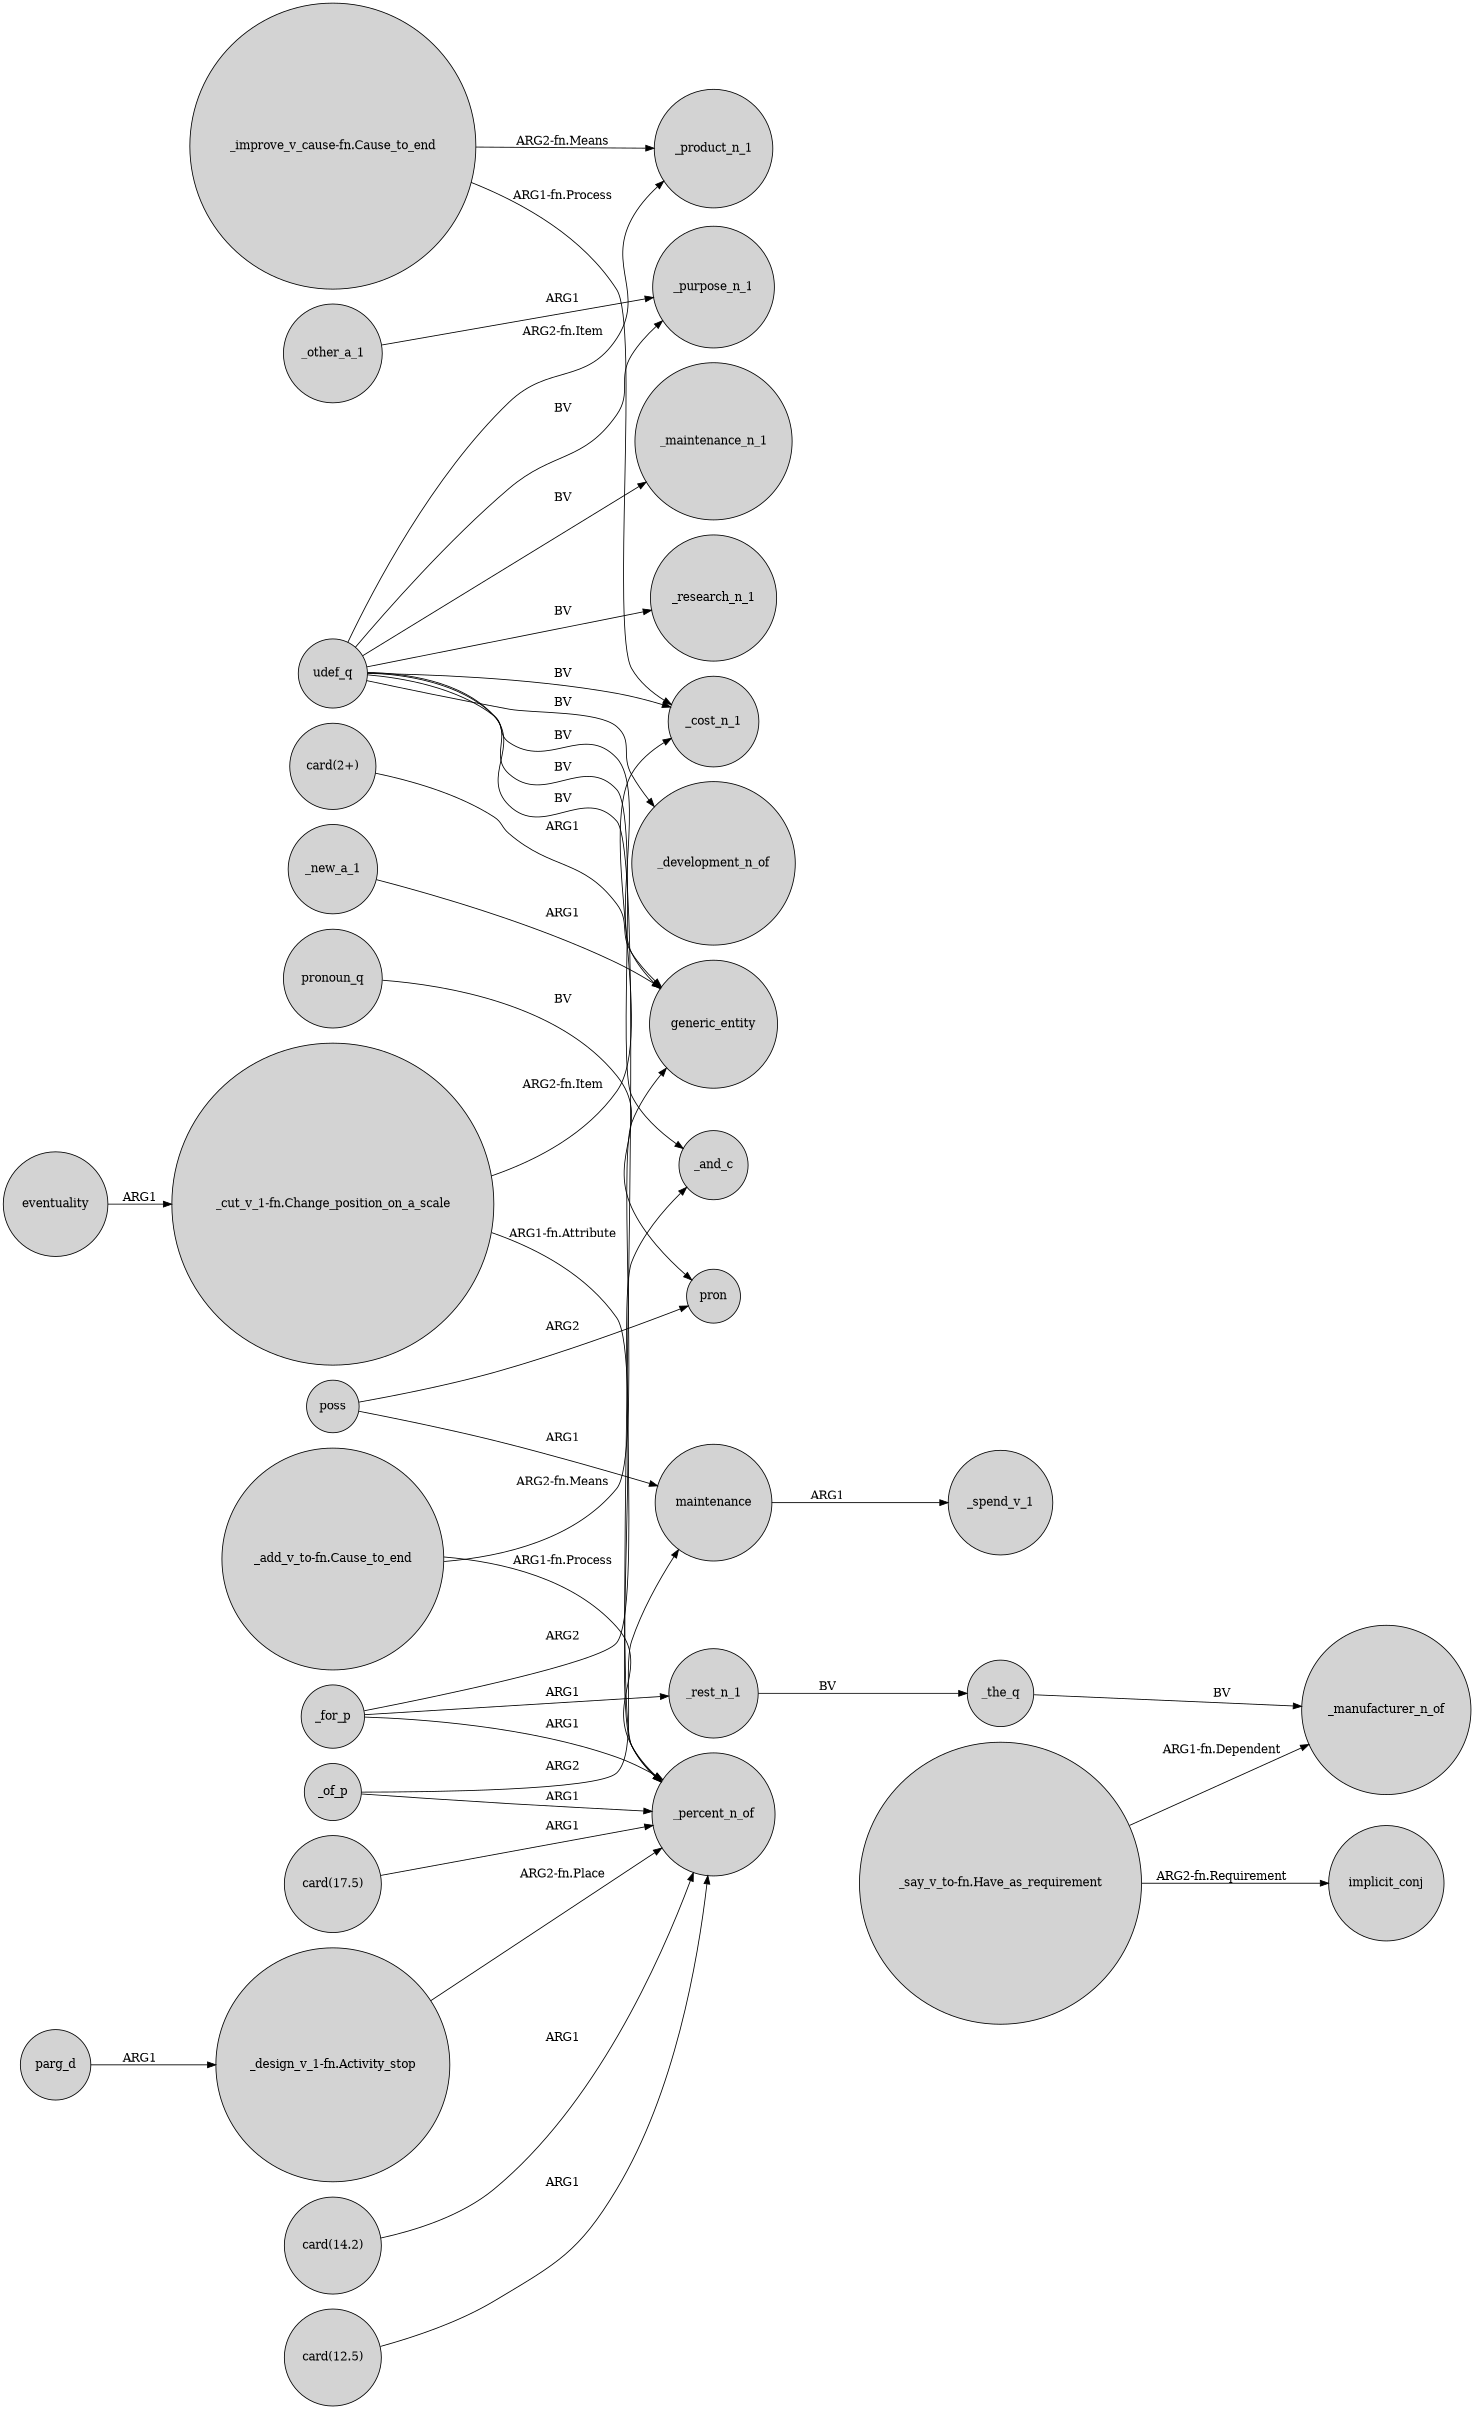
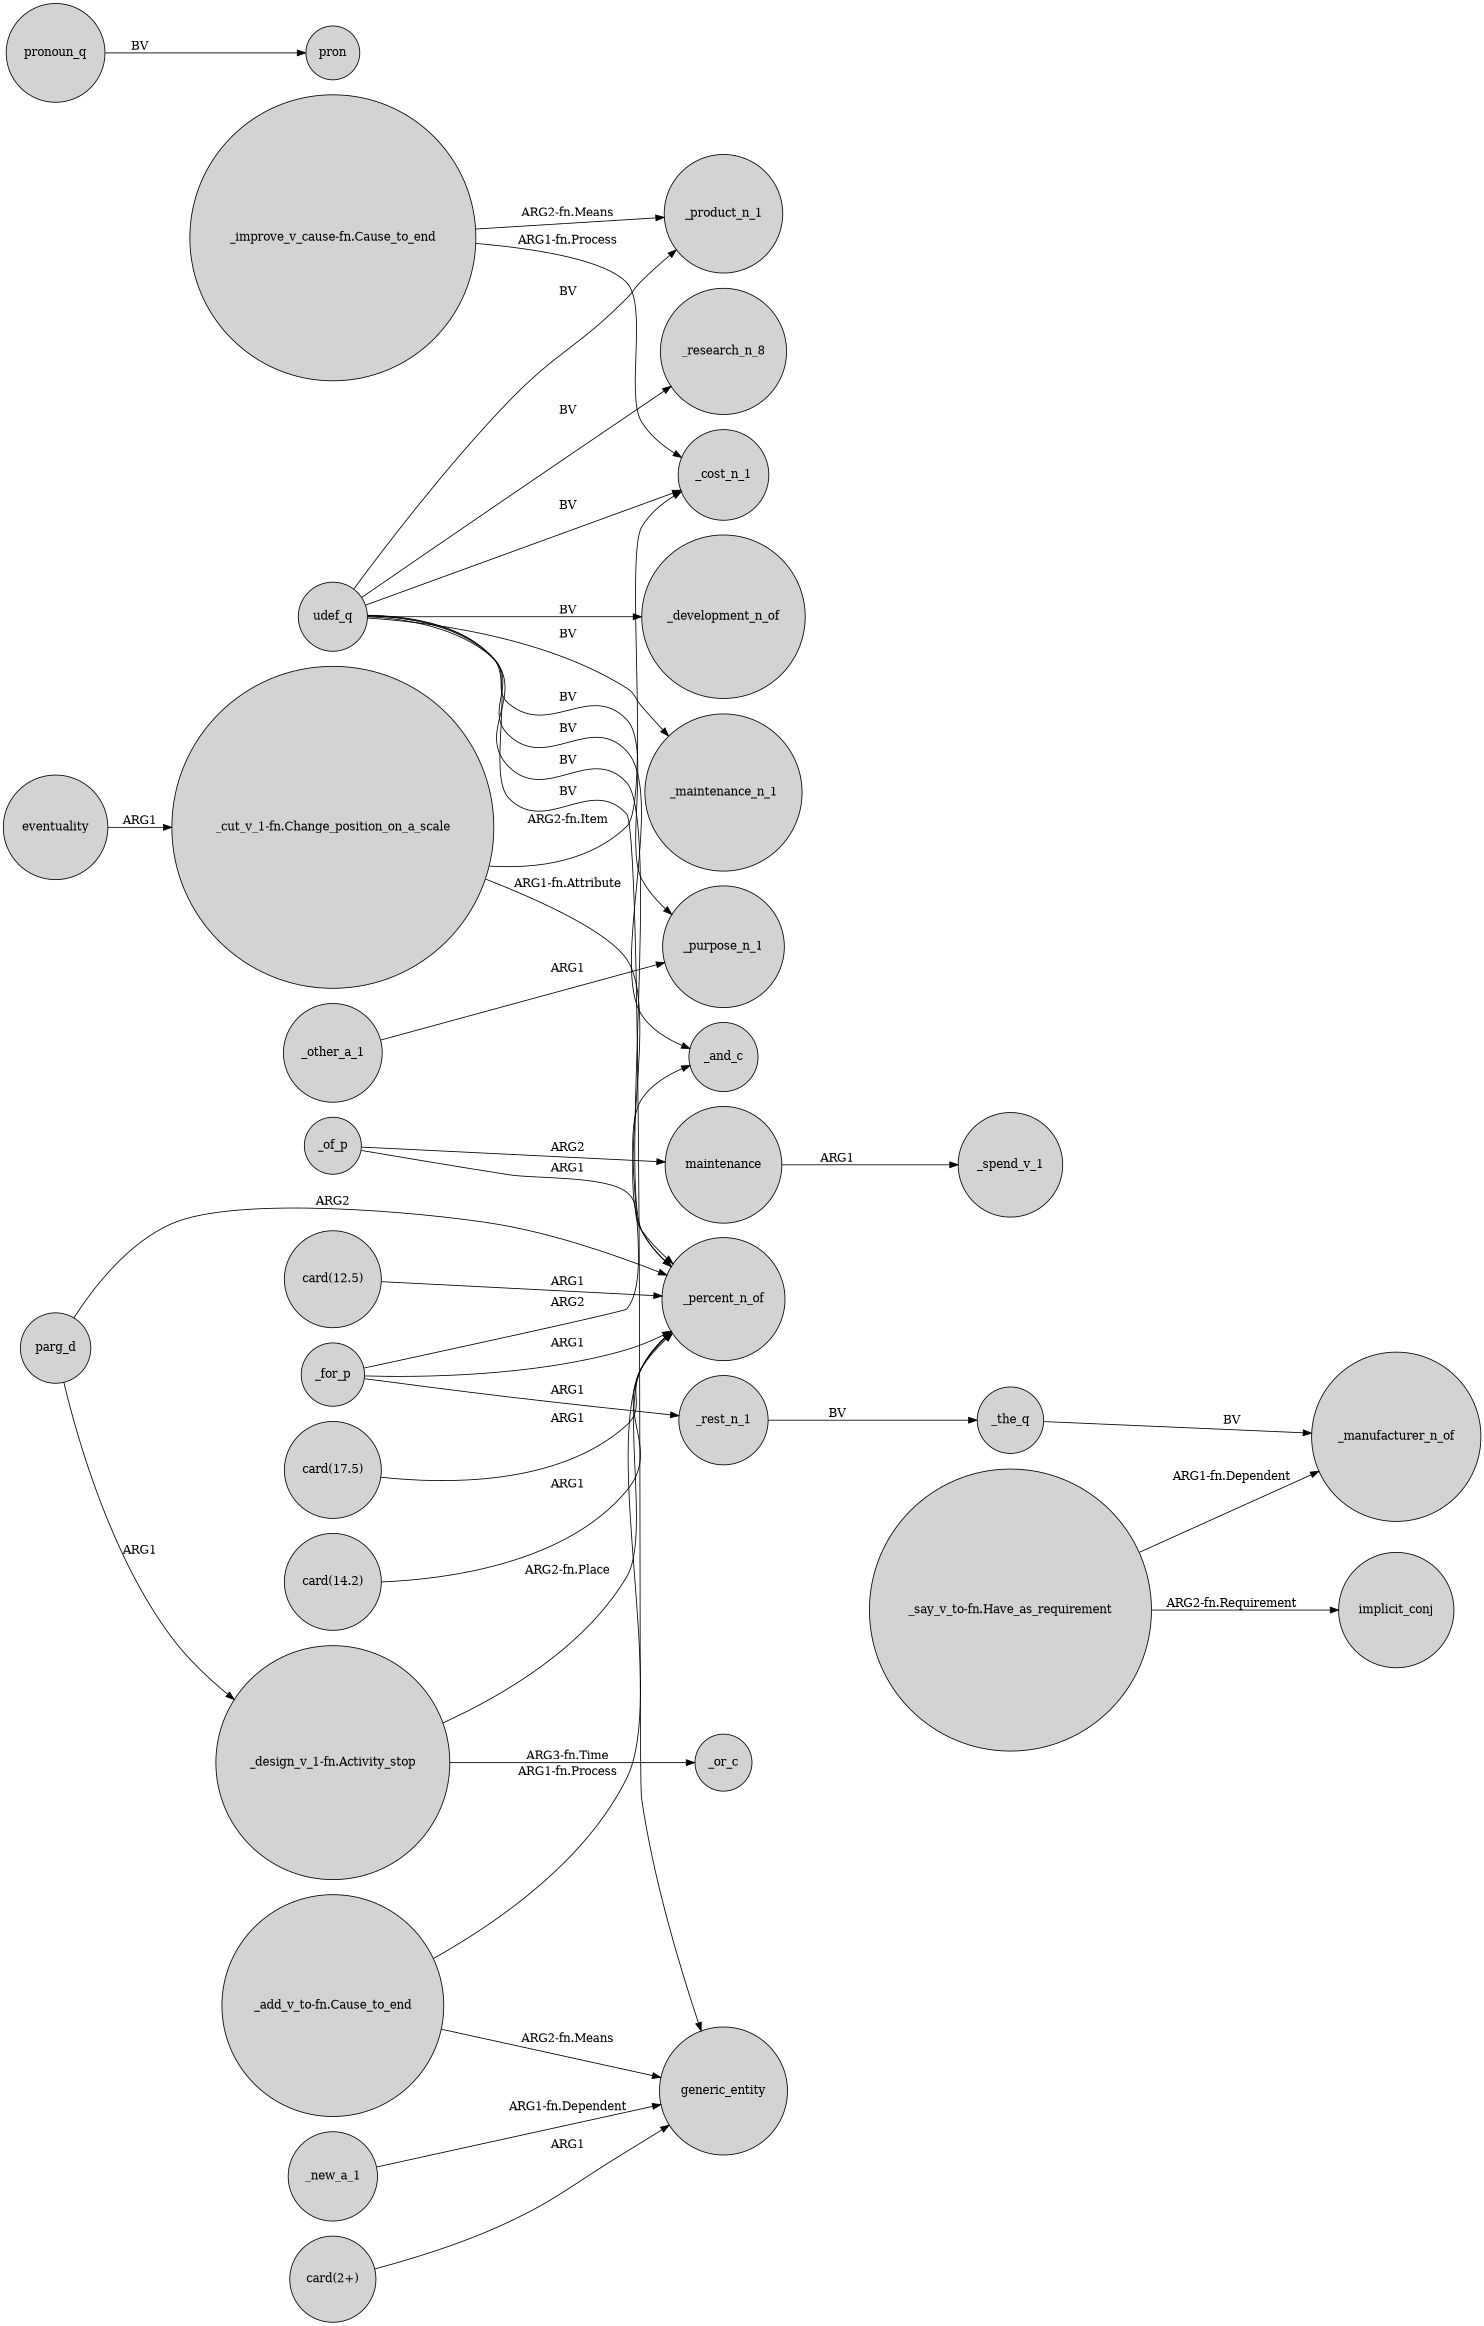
edge "udef_q" -> "_product_n_1": label "ARG2-fn.Item" -> "BV"
node "_research_n_1": label "_research_n_1" -> "_research_n_8"
edge "_new_a_1" -> "generic_entity": label "ARG1" -> "ARG1-fn.Dependent"
edge "parg_d" -> "_percent_n_of": added, label "ARG2"
node "poss": removed
node "_or_c": added
